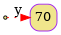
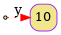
node "70": label "70" -> "10"
